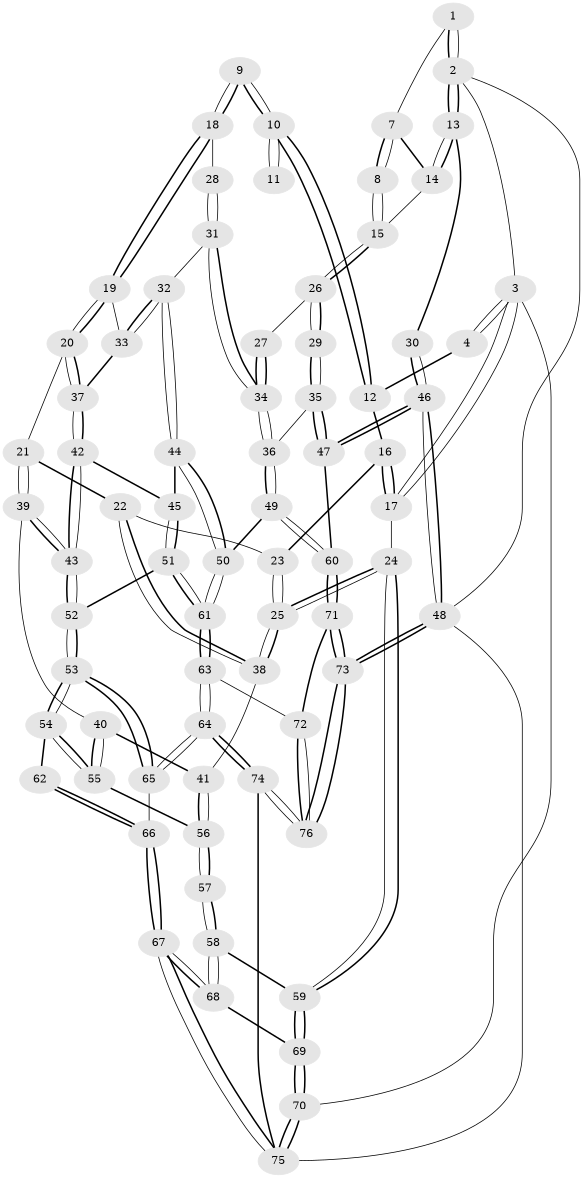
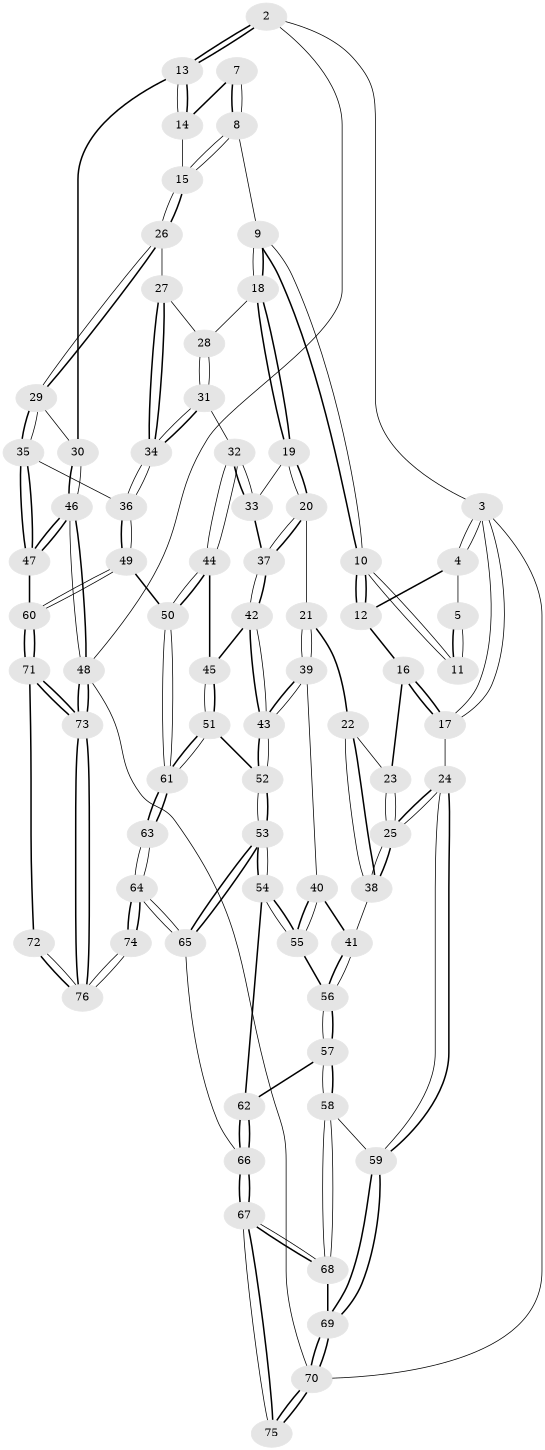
node "1": removed
edge "8" -- "9": added
edge "27" -- "28": added
edge "29" -- "30": added
node "5": added
edge "63" -- "72": removed
edge "74" -- "75": removed
edge "48" -- "75": now "48" -- "70"
edge "58" -- "59": style bold -> solid
edge "57" -- "62": added
